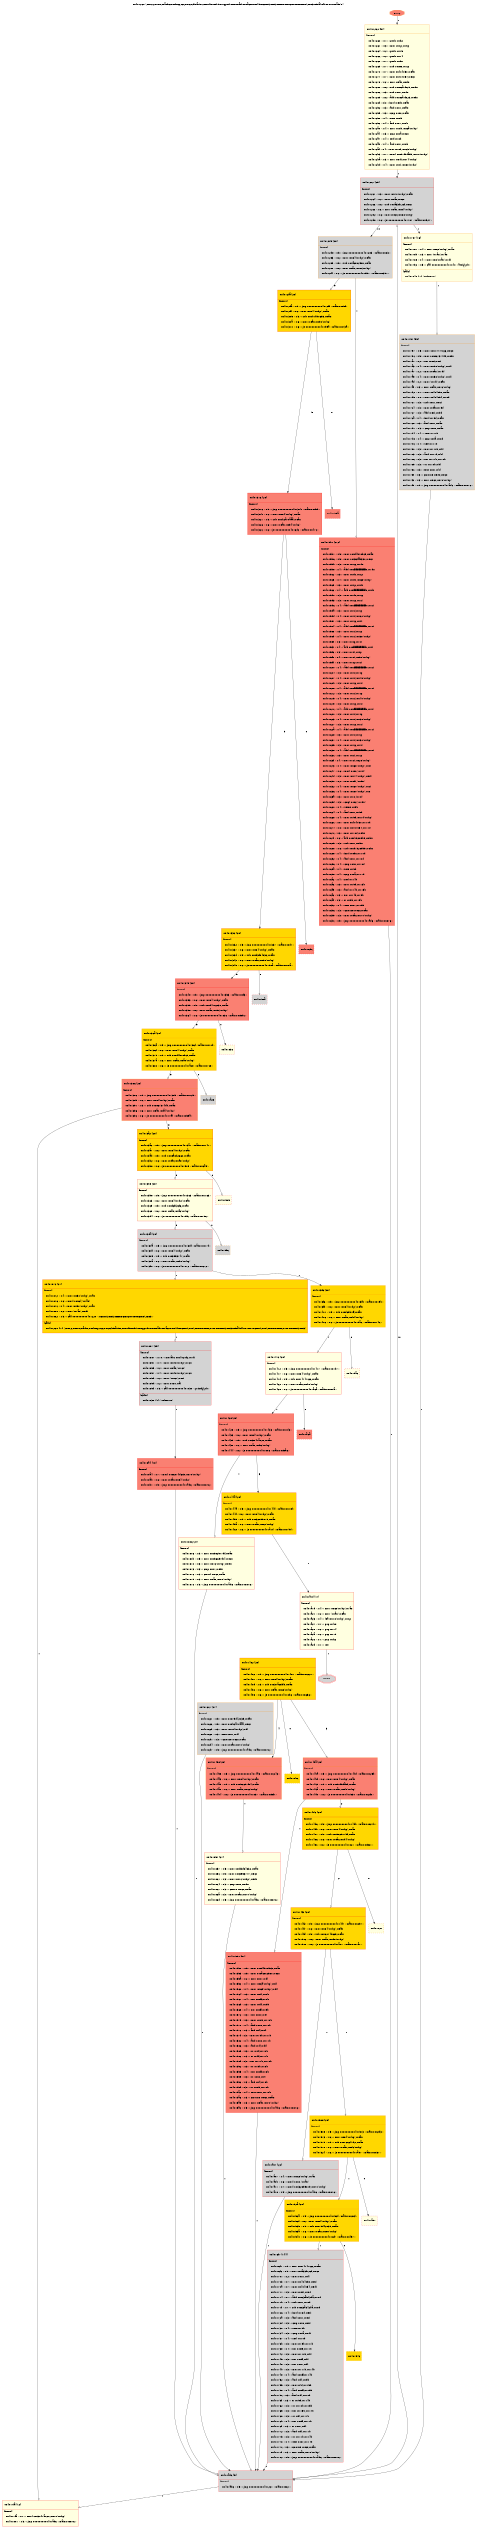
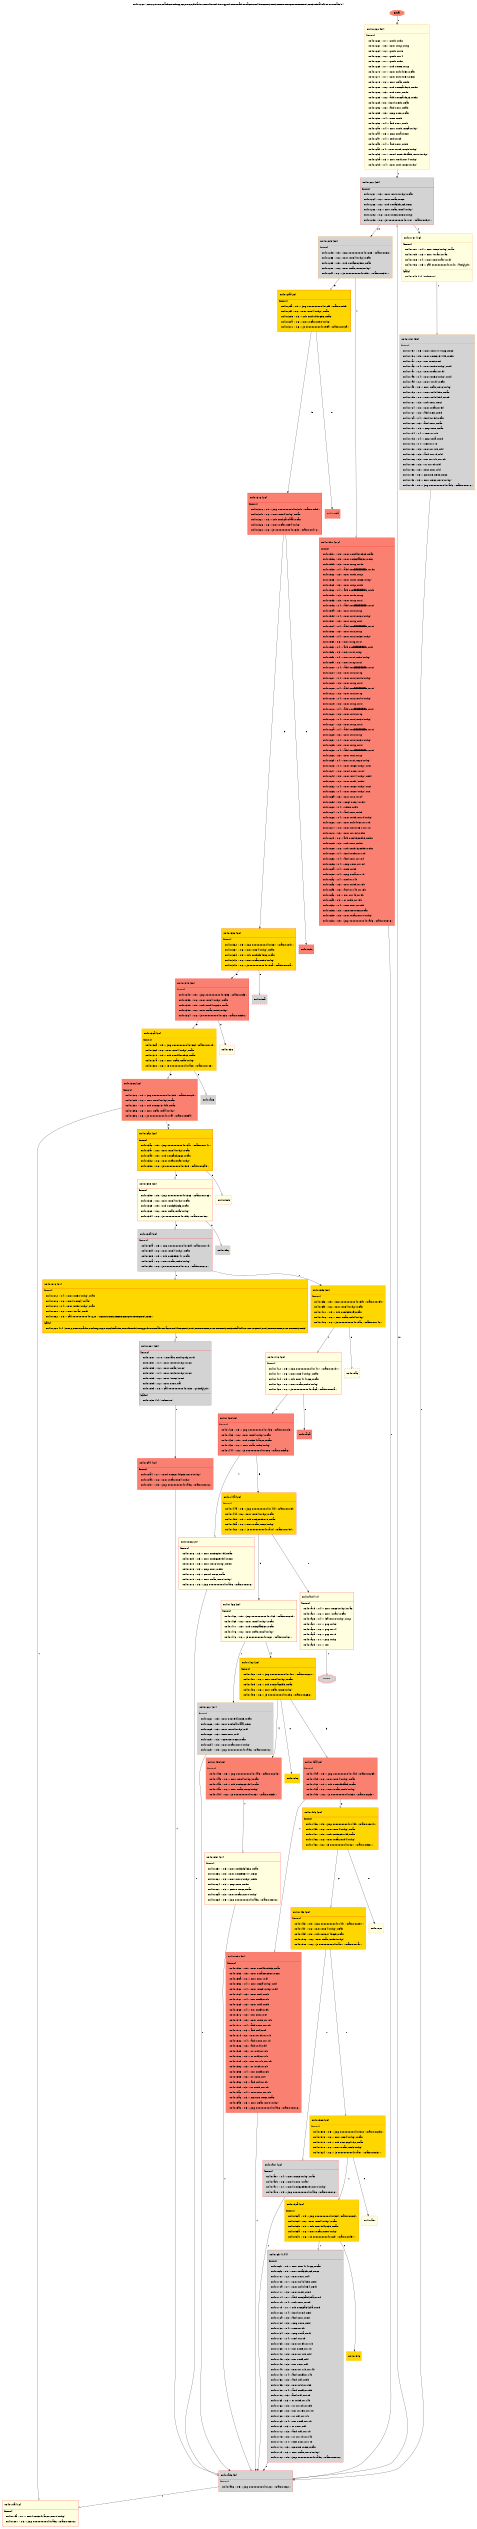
node "Entry": label "Entry" -> "Final"
node "0x401466 [28]": added
